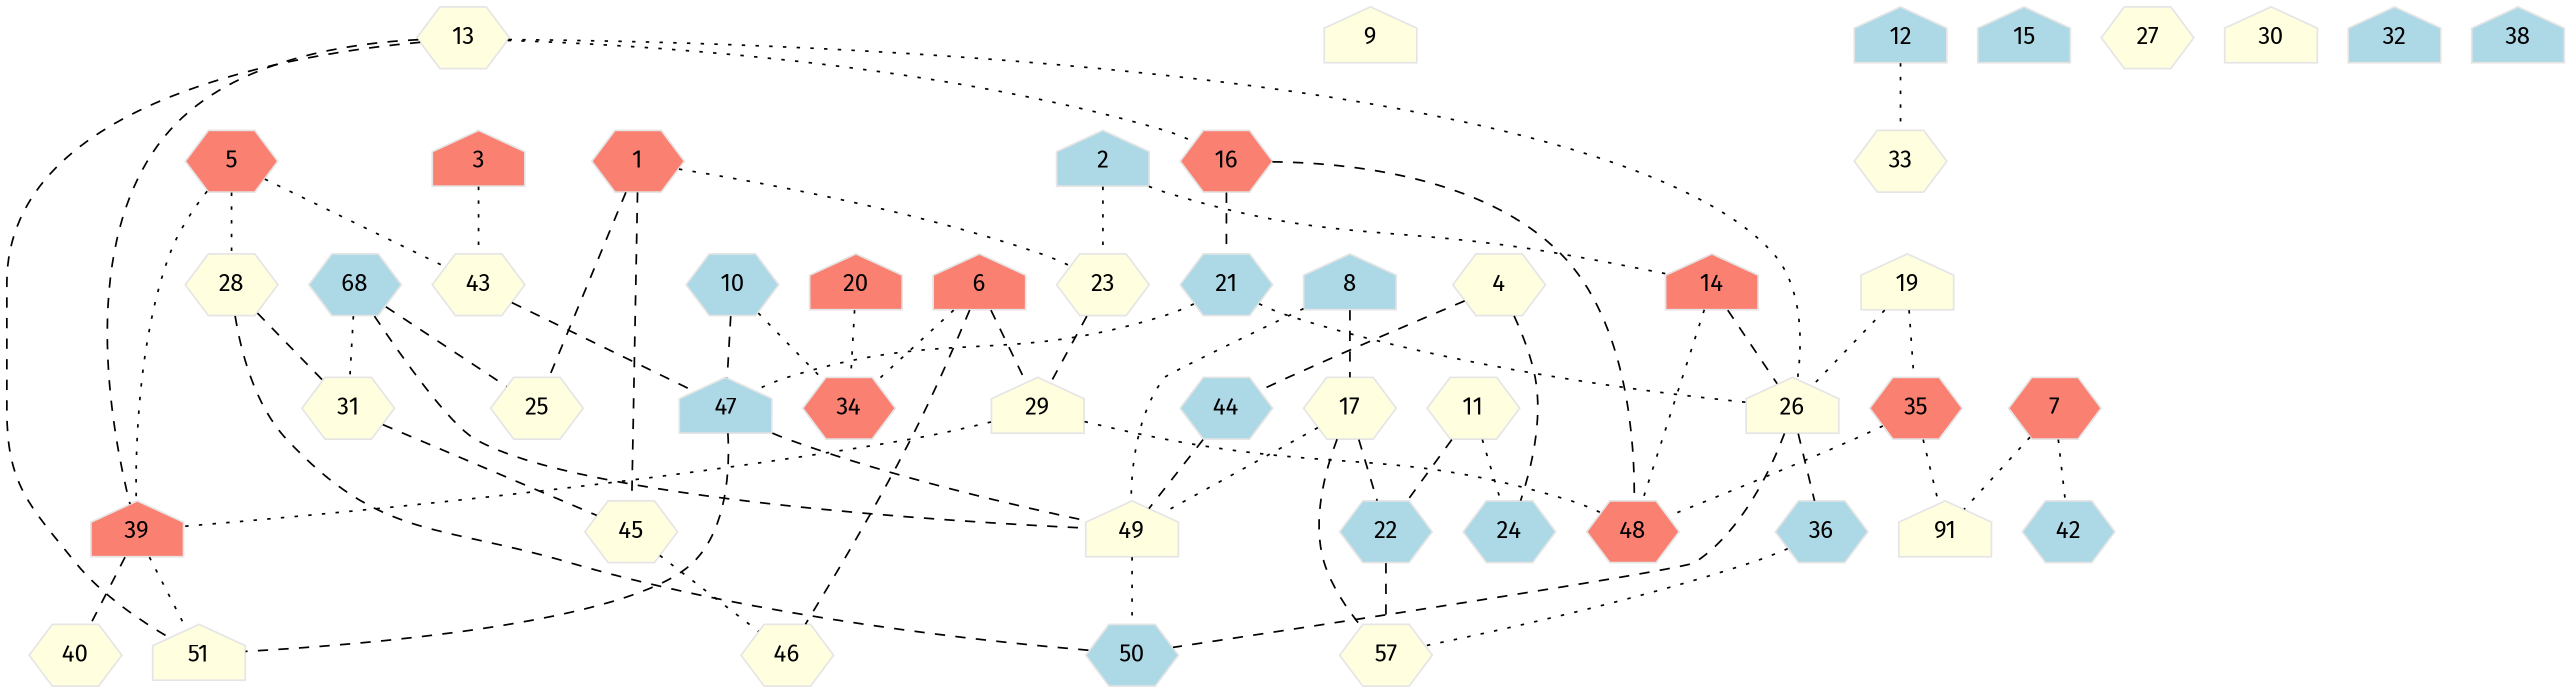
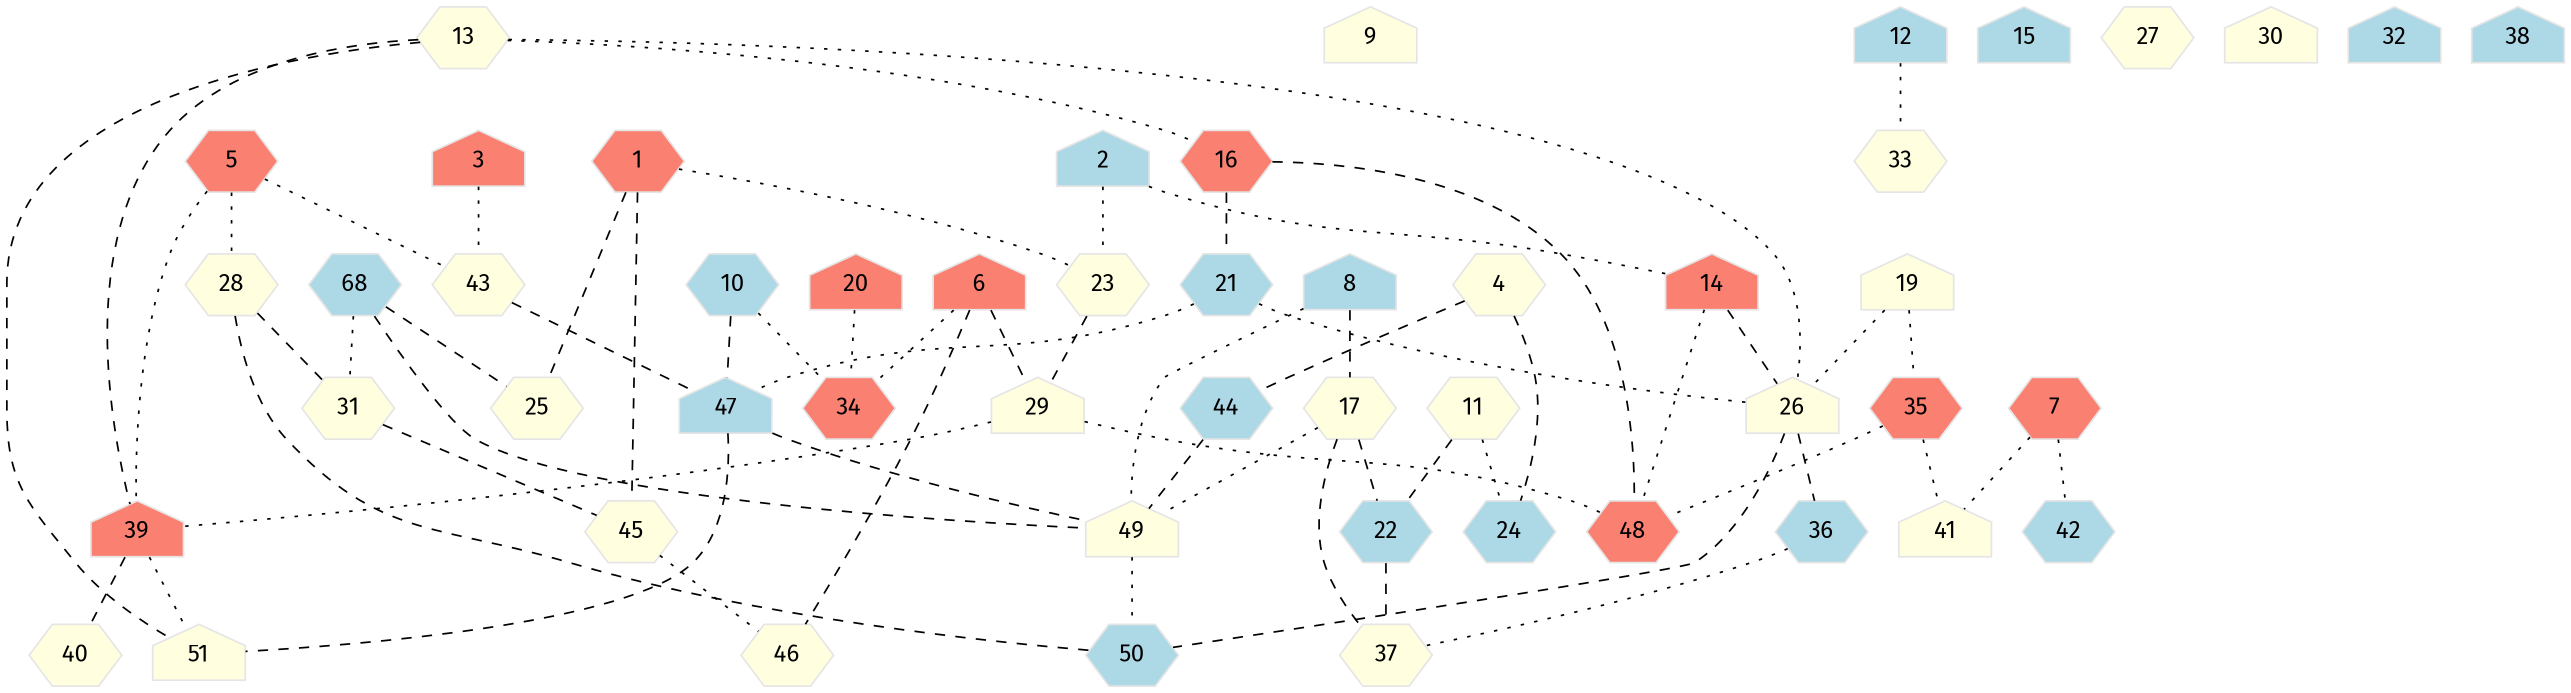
node "91": label "91" -> "41"
node "57": label "57" -> "37"
